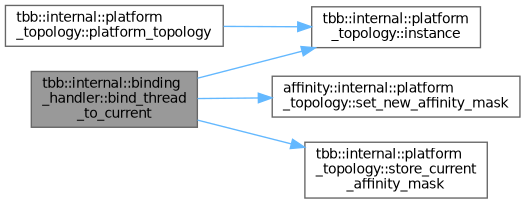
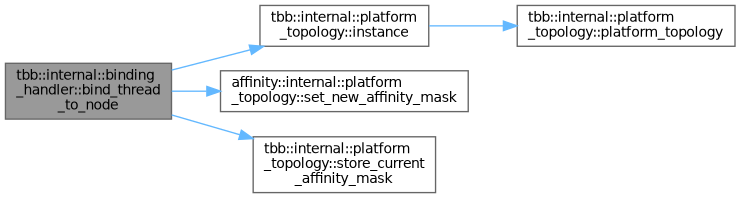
edge "tbb::internal::platform _topology::platform_topology" -> "tbb::internal::platform _topology::instance": reversed
node "tbb::internal::binding _handler::bind_thread _to_current": label "tbb::internal::binding _handler::bind_thread _to_current" -> "tbb::internal::binding _handler::bind_thread _to_node"
